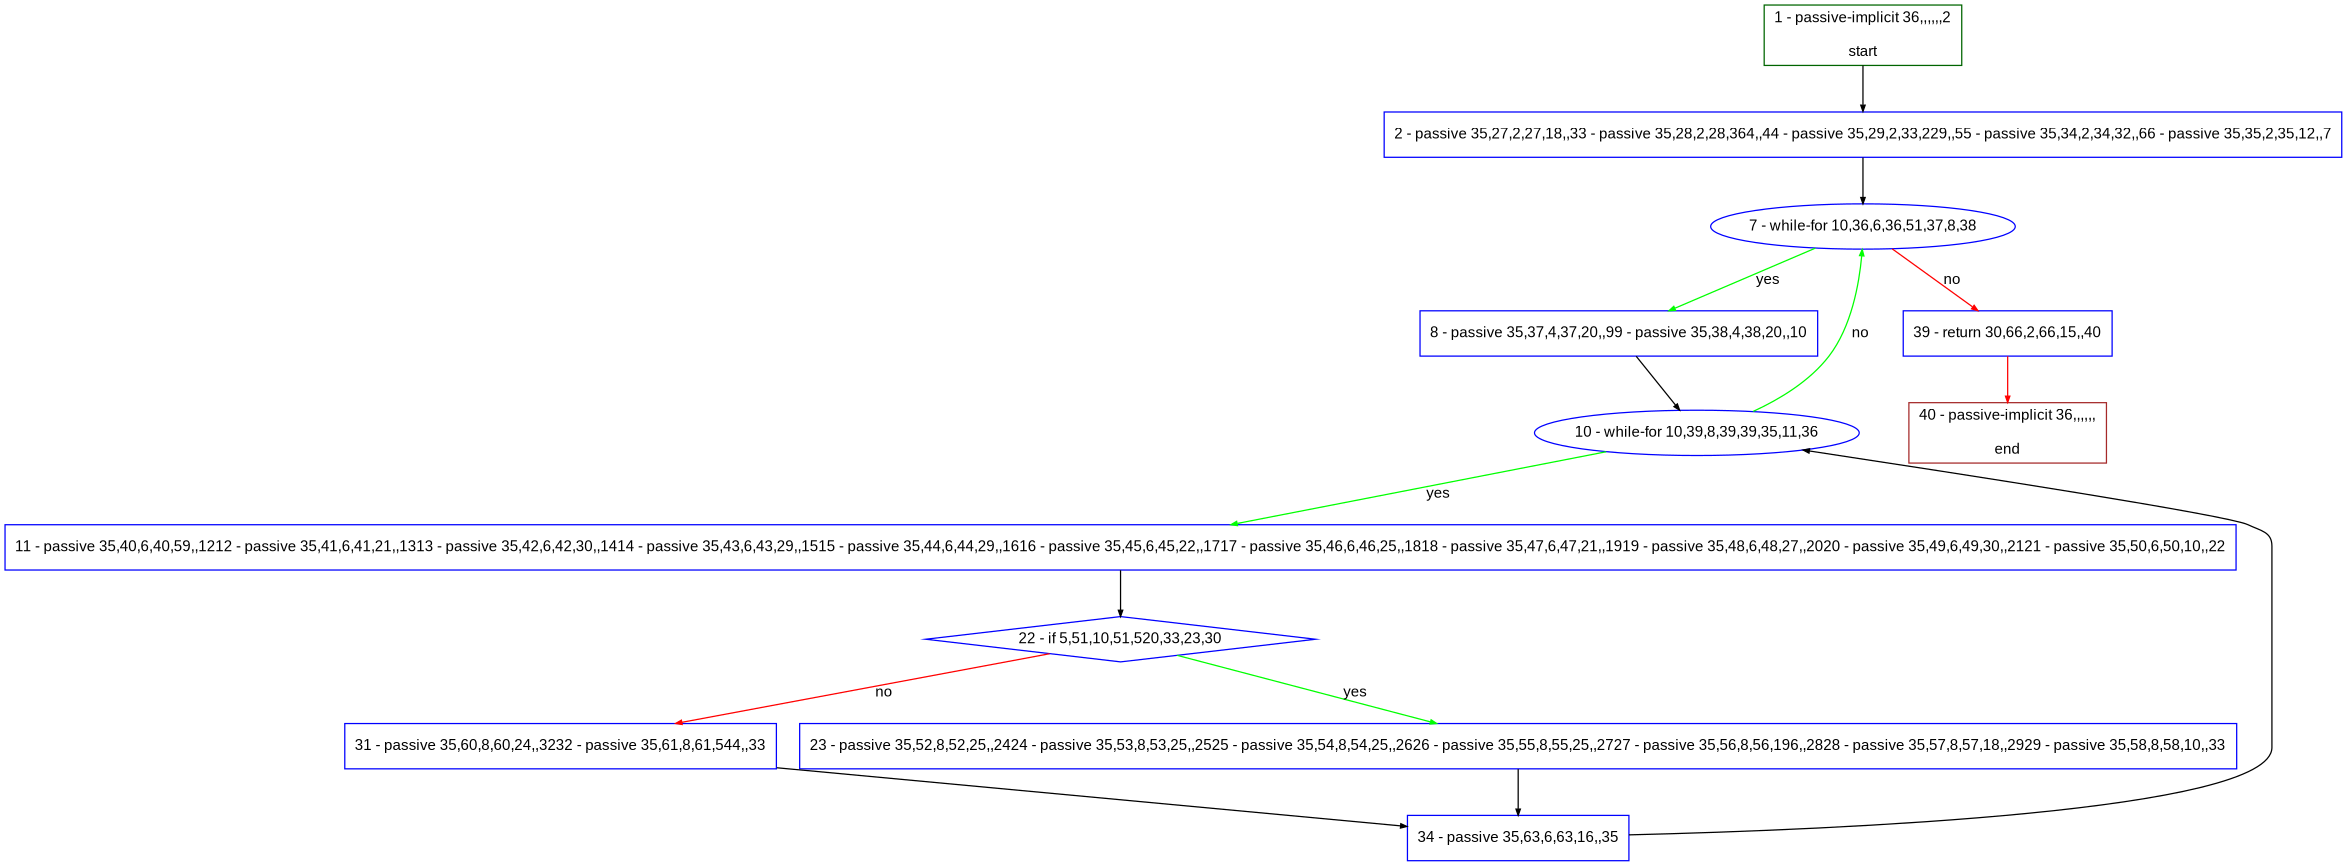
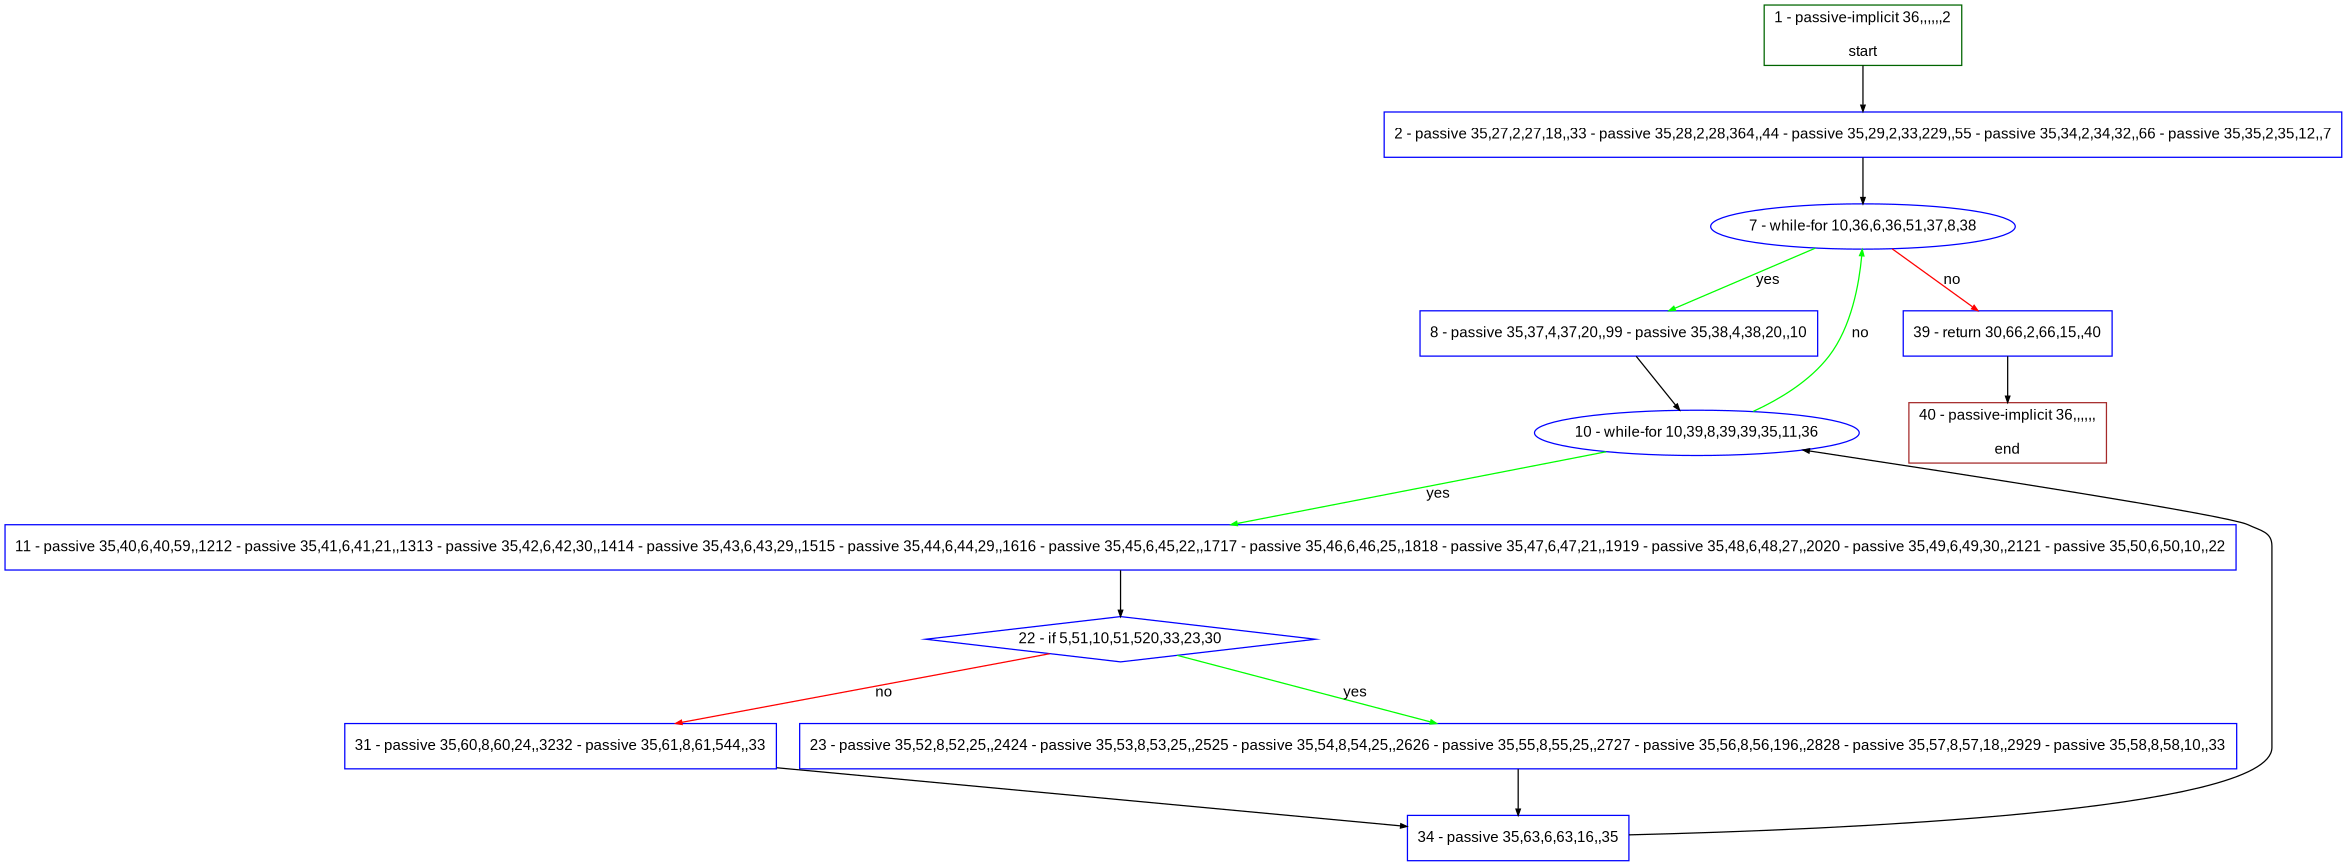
edge "39 - return 30,66,2,66,15,,40" -> "40 - passive-implicit 36,,,,,, end": color #ff0000 -> #000000
